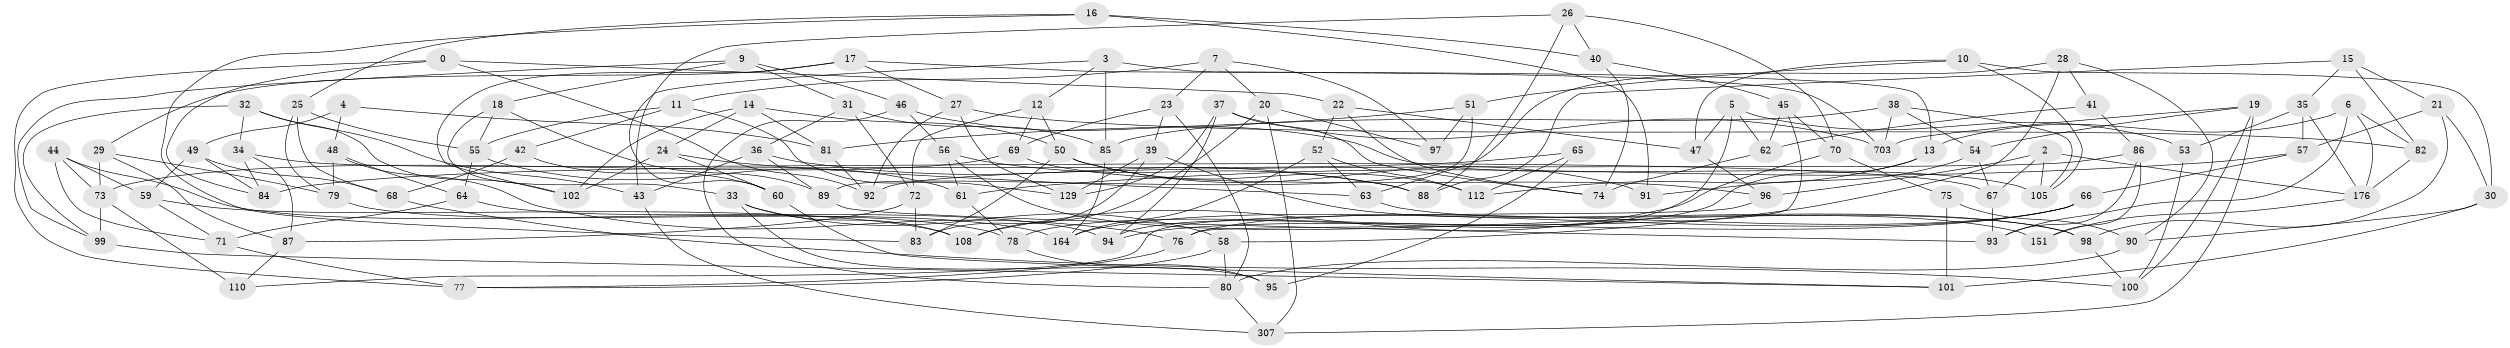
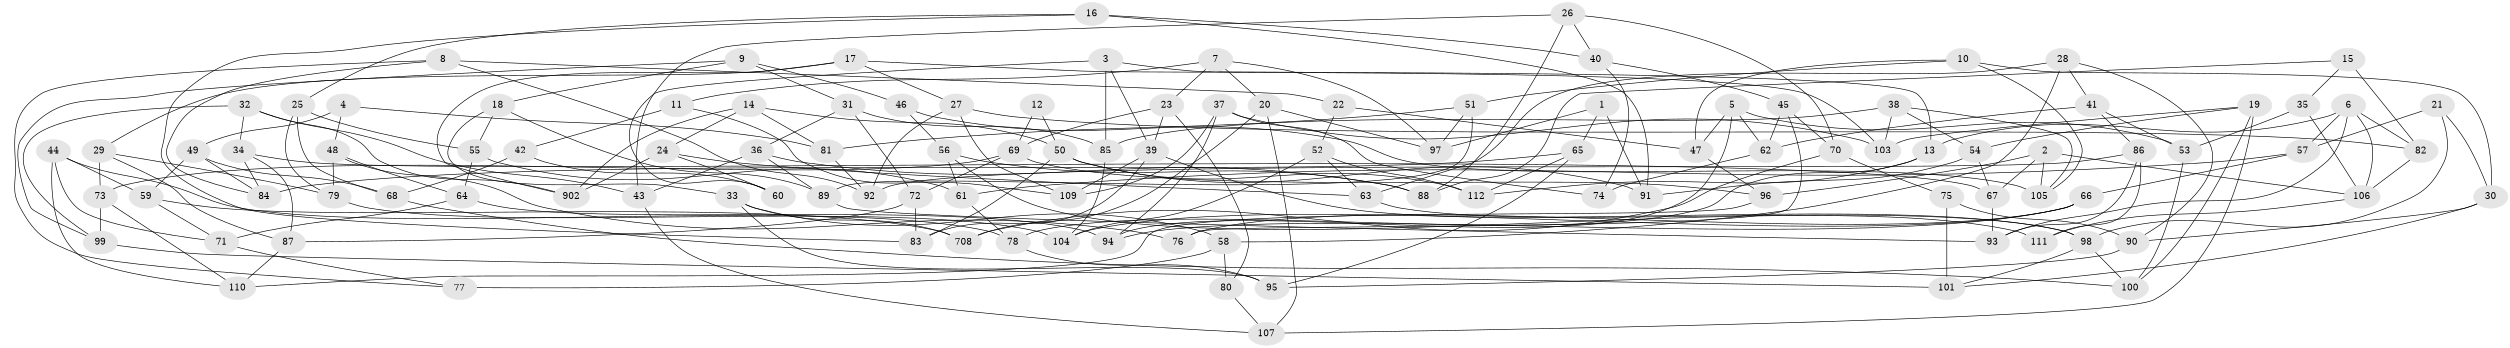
node "0": label "0" -> "8"
edge "3" -- "12": now "3" -- "39"
edge "15" -- "21": removed
node "1": added
edge "11" -- "55": removed
edge "41" -- "53": added
edge "35" -- "57": now "6" -- "57"
edge "12" -- "72": now "69" -- "72"
node "703": label "703" -> "103"
edge "22" -- "74": removed
edge "44" -- "73": now "44" -- "110"
node "102": label "102" -> "902"
node "129": label "129" -> "109"
node "176": label "176" -> "106"
node "108": label "108" -> "708"
node "164": label "164" -> "104"
node "151": label "151" -> "111"
edge "46" -- "80": removed
edge "90" -- "80": now "90" -- "95"
edge "60" -- "101": now "98" -- "101"
edge "76" -- "77": removed
node "307": label "307" -> "107"
